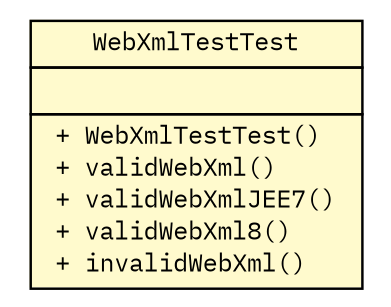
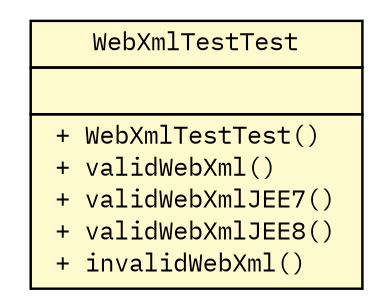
node "WebXmlTestTest": text "+ validWebXml8()" -> "+ validWebXmlJEE8()"
